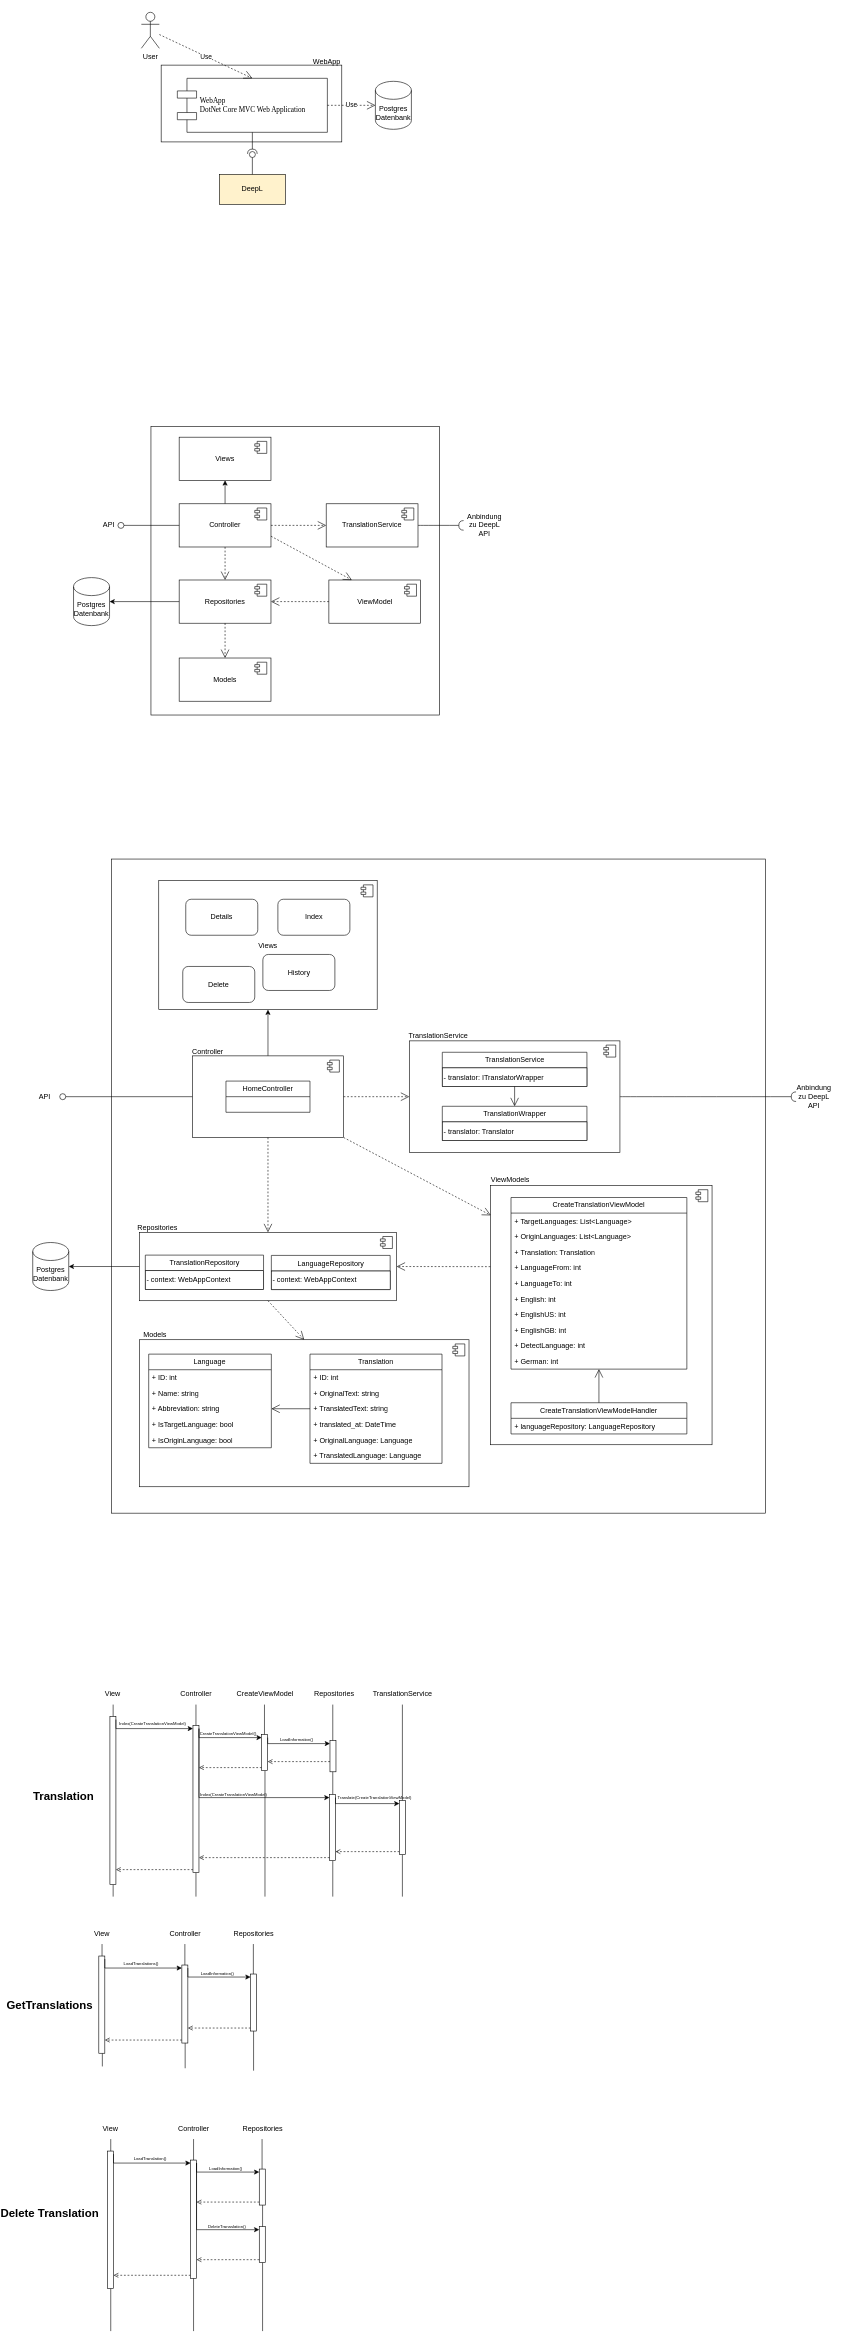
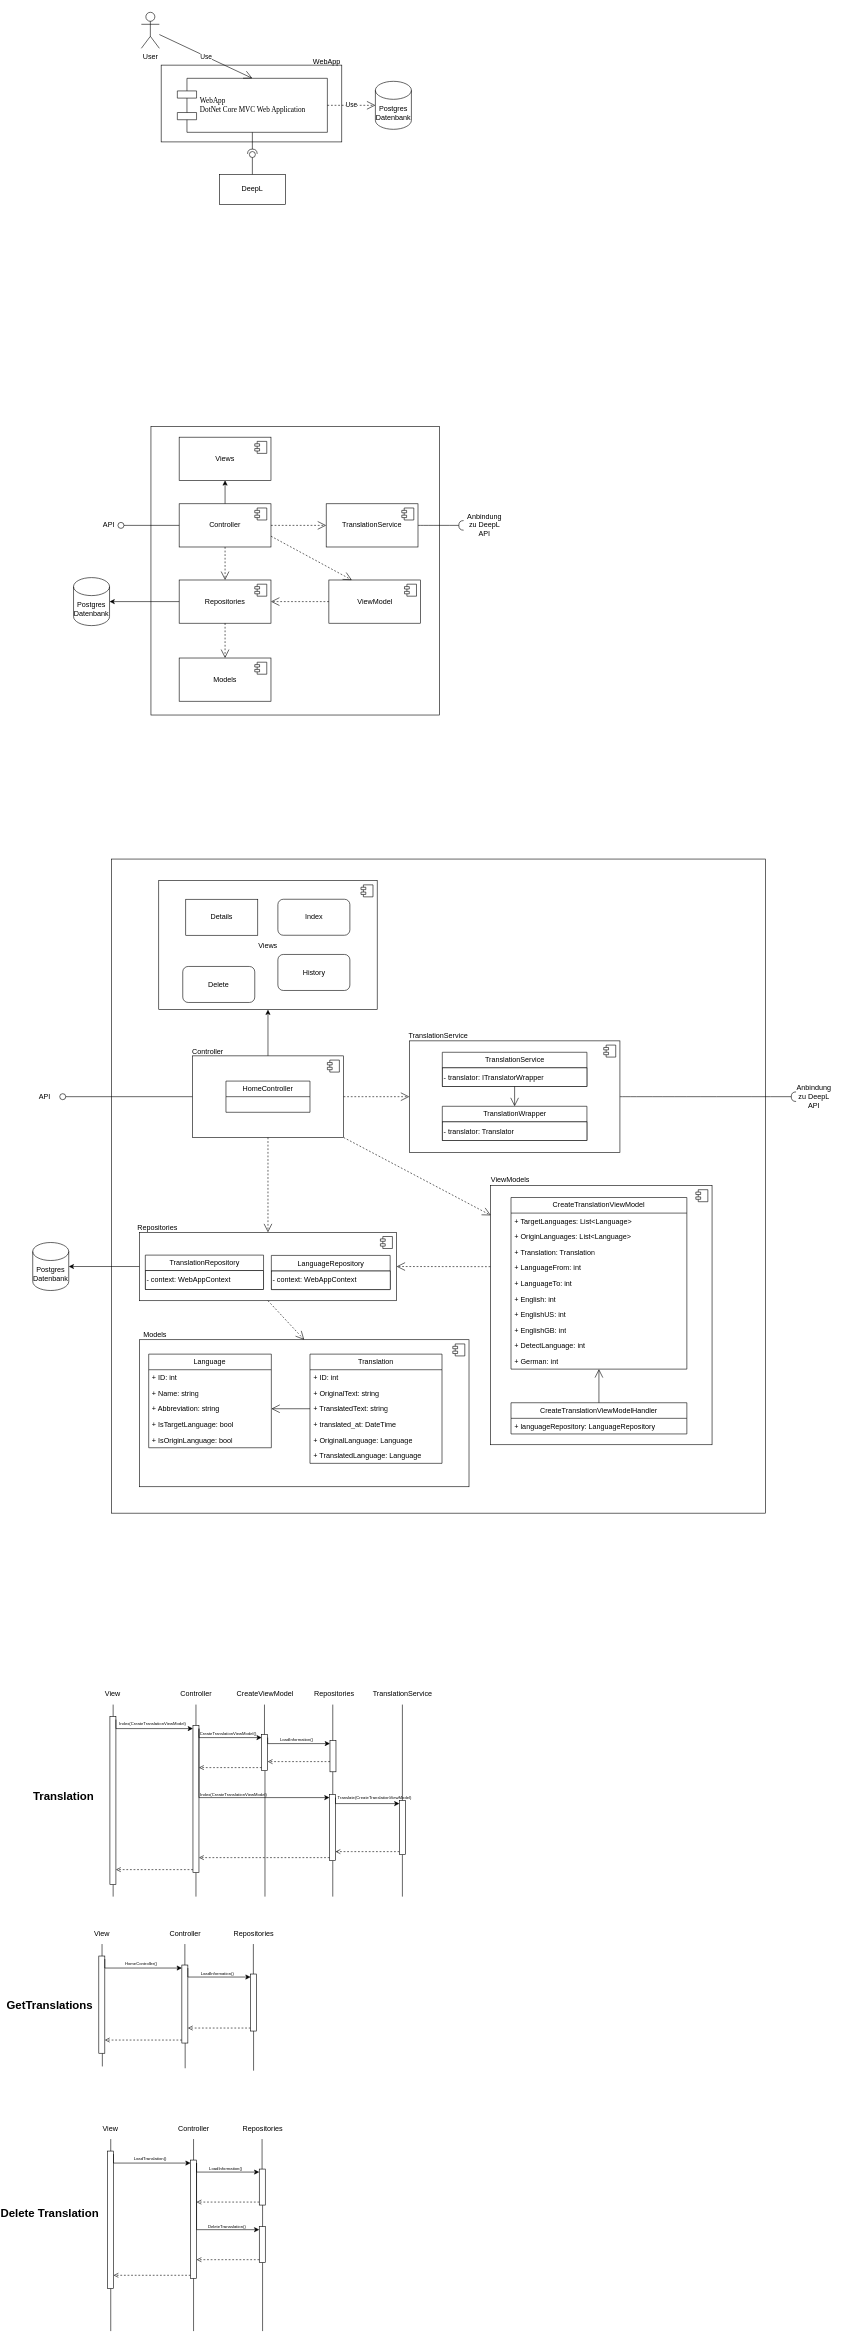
edge "User" -> "WebApp DotNet Core MVC Web Application": style dashed -> solid
node "DeepL": fillcolor #fff2cc -> #ffffff
node "Details": shape rounded rectangle -> rectangle
node "History": moved (299, 972) -> (314, 972)
node "LoadTranslations()": label "LoadTranslations()" -> "HomeController()"
